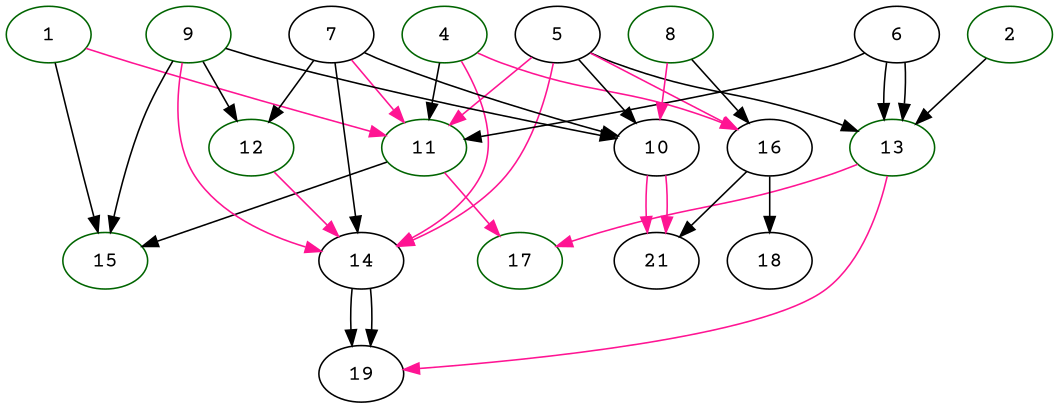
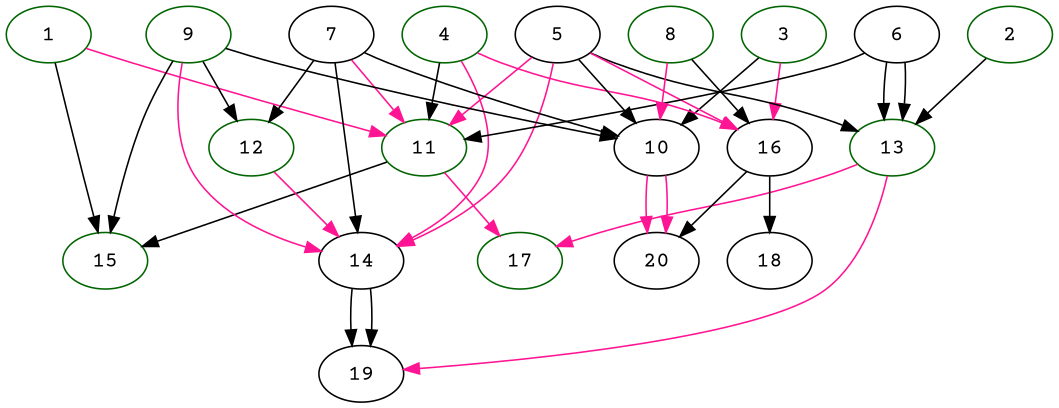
node "3": added
node "21": label "21" -> "20"
